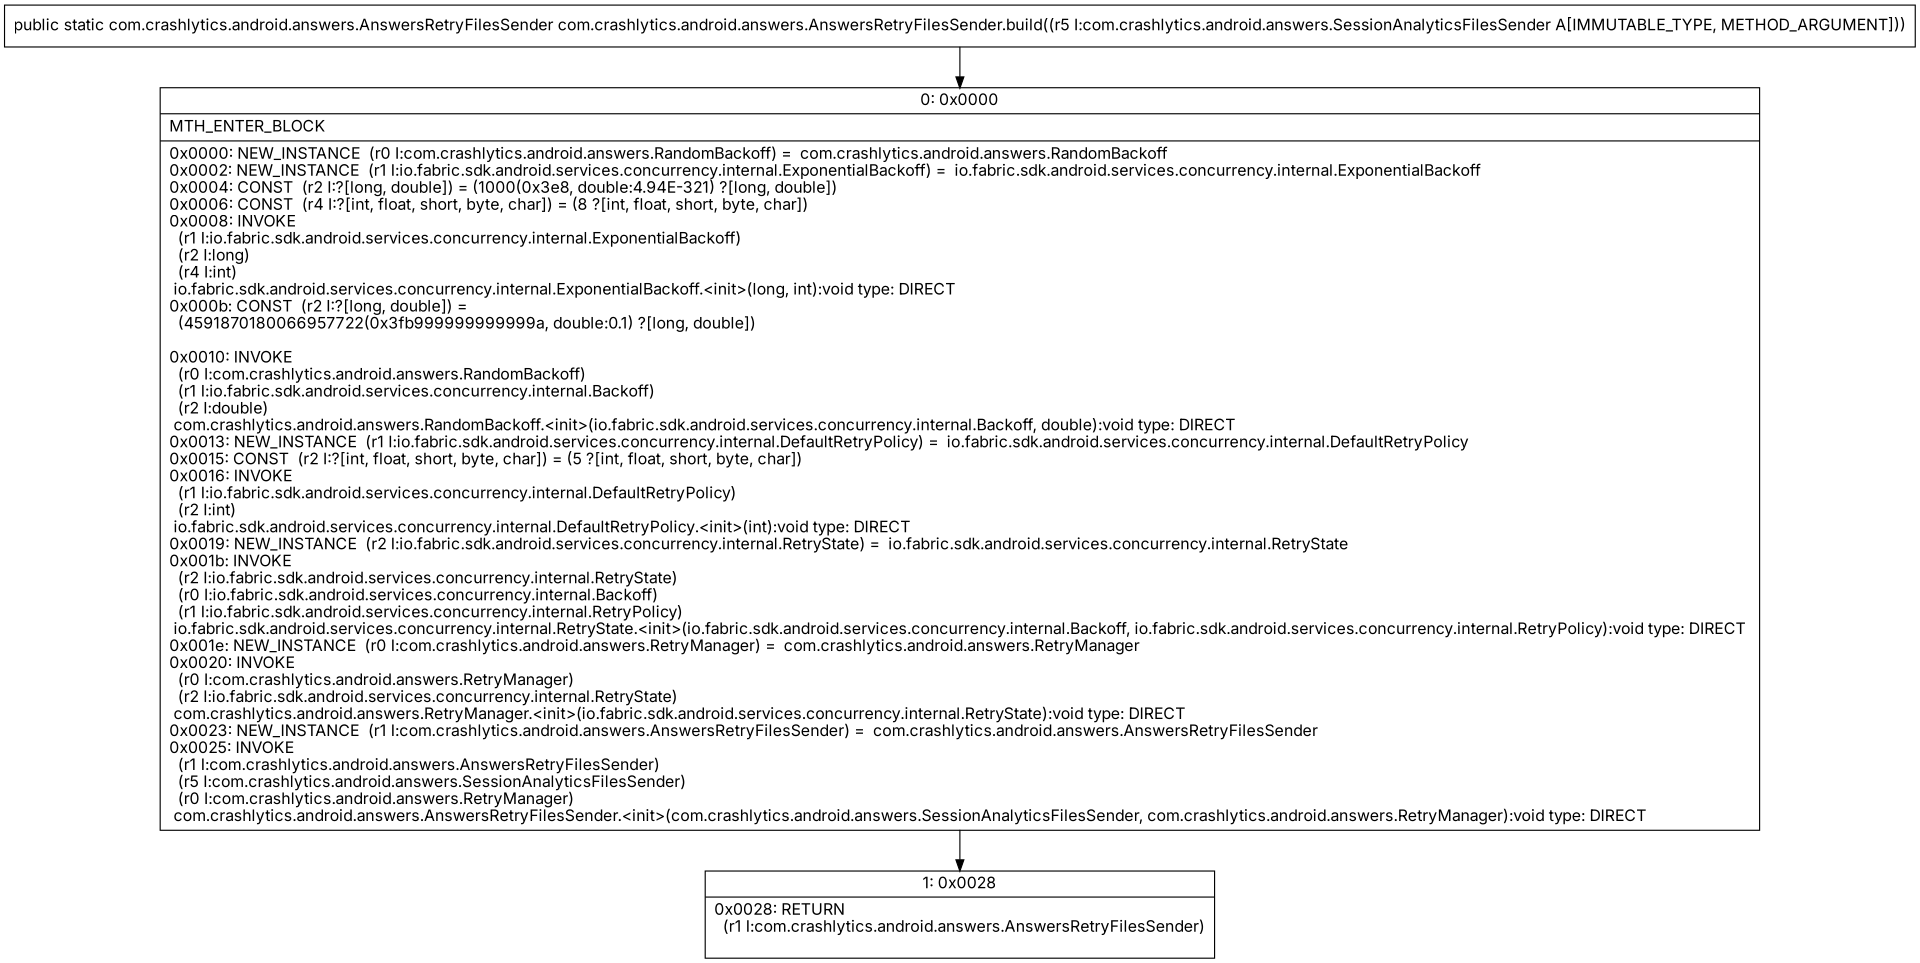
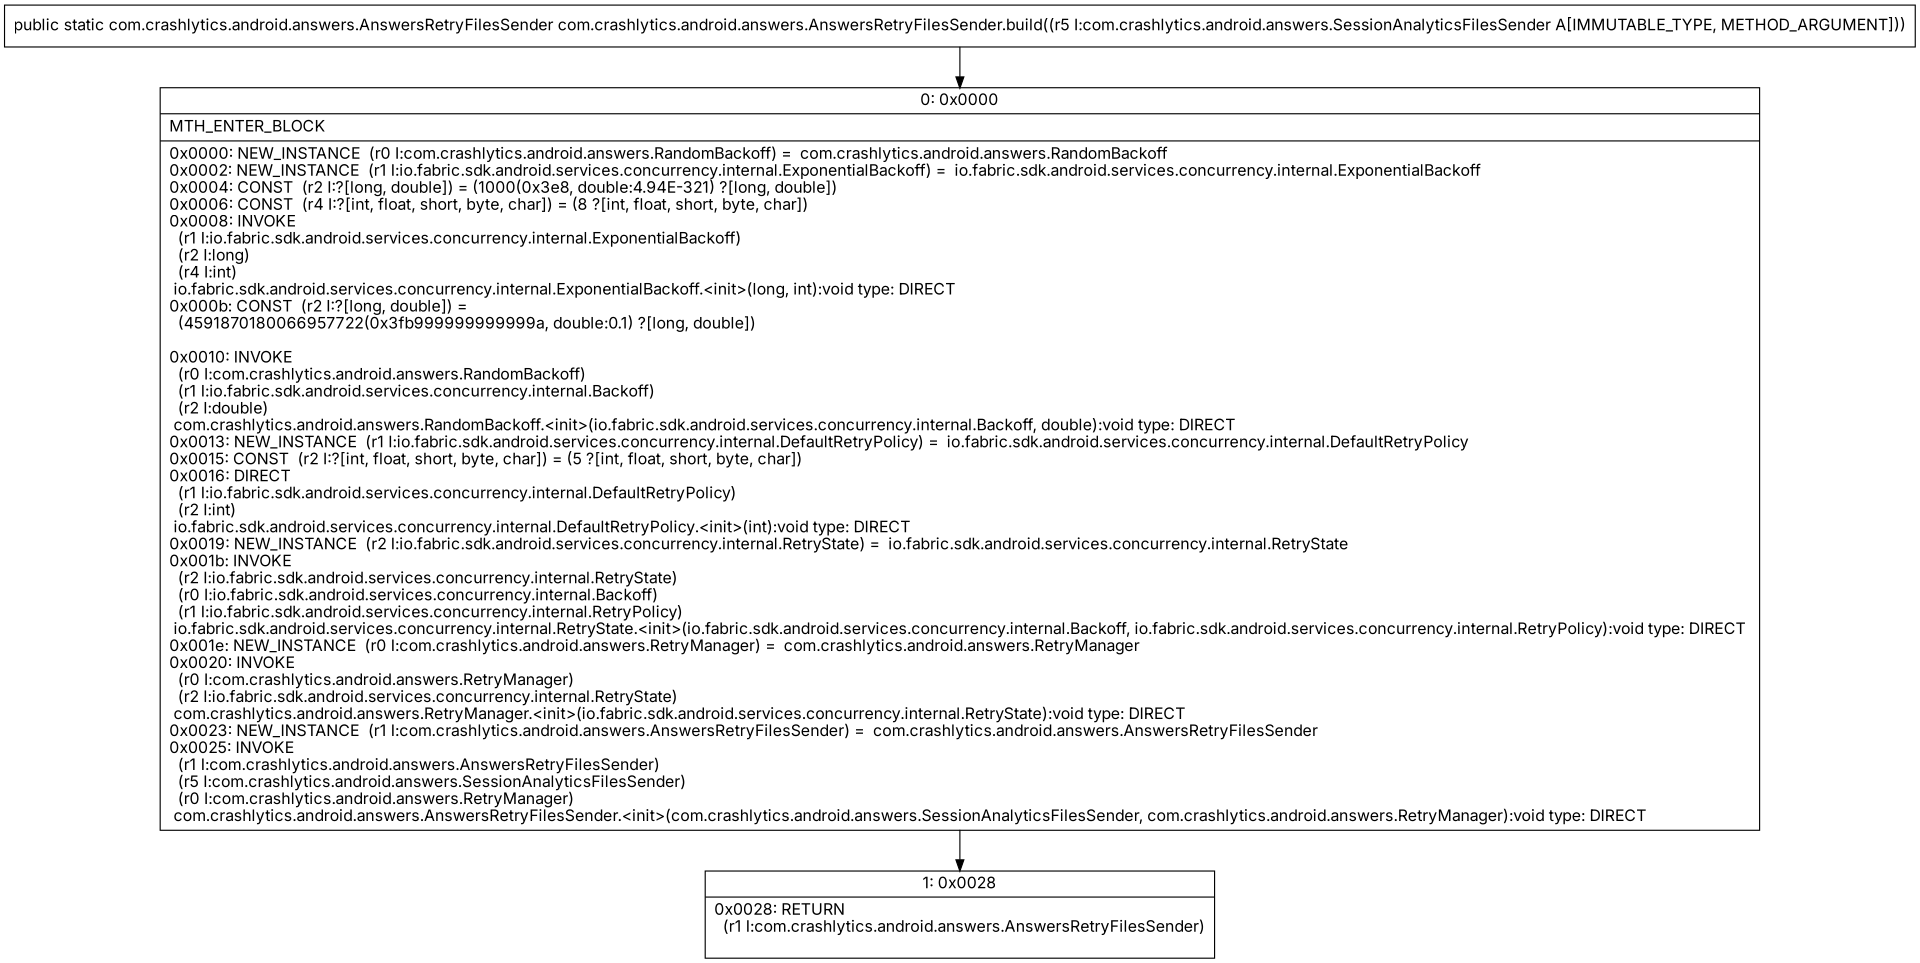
node "0: 0x0000": text "0x0016: INVOKE" -> "0x0016: DIRECT"
